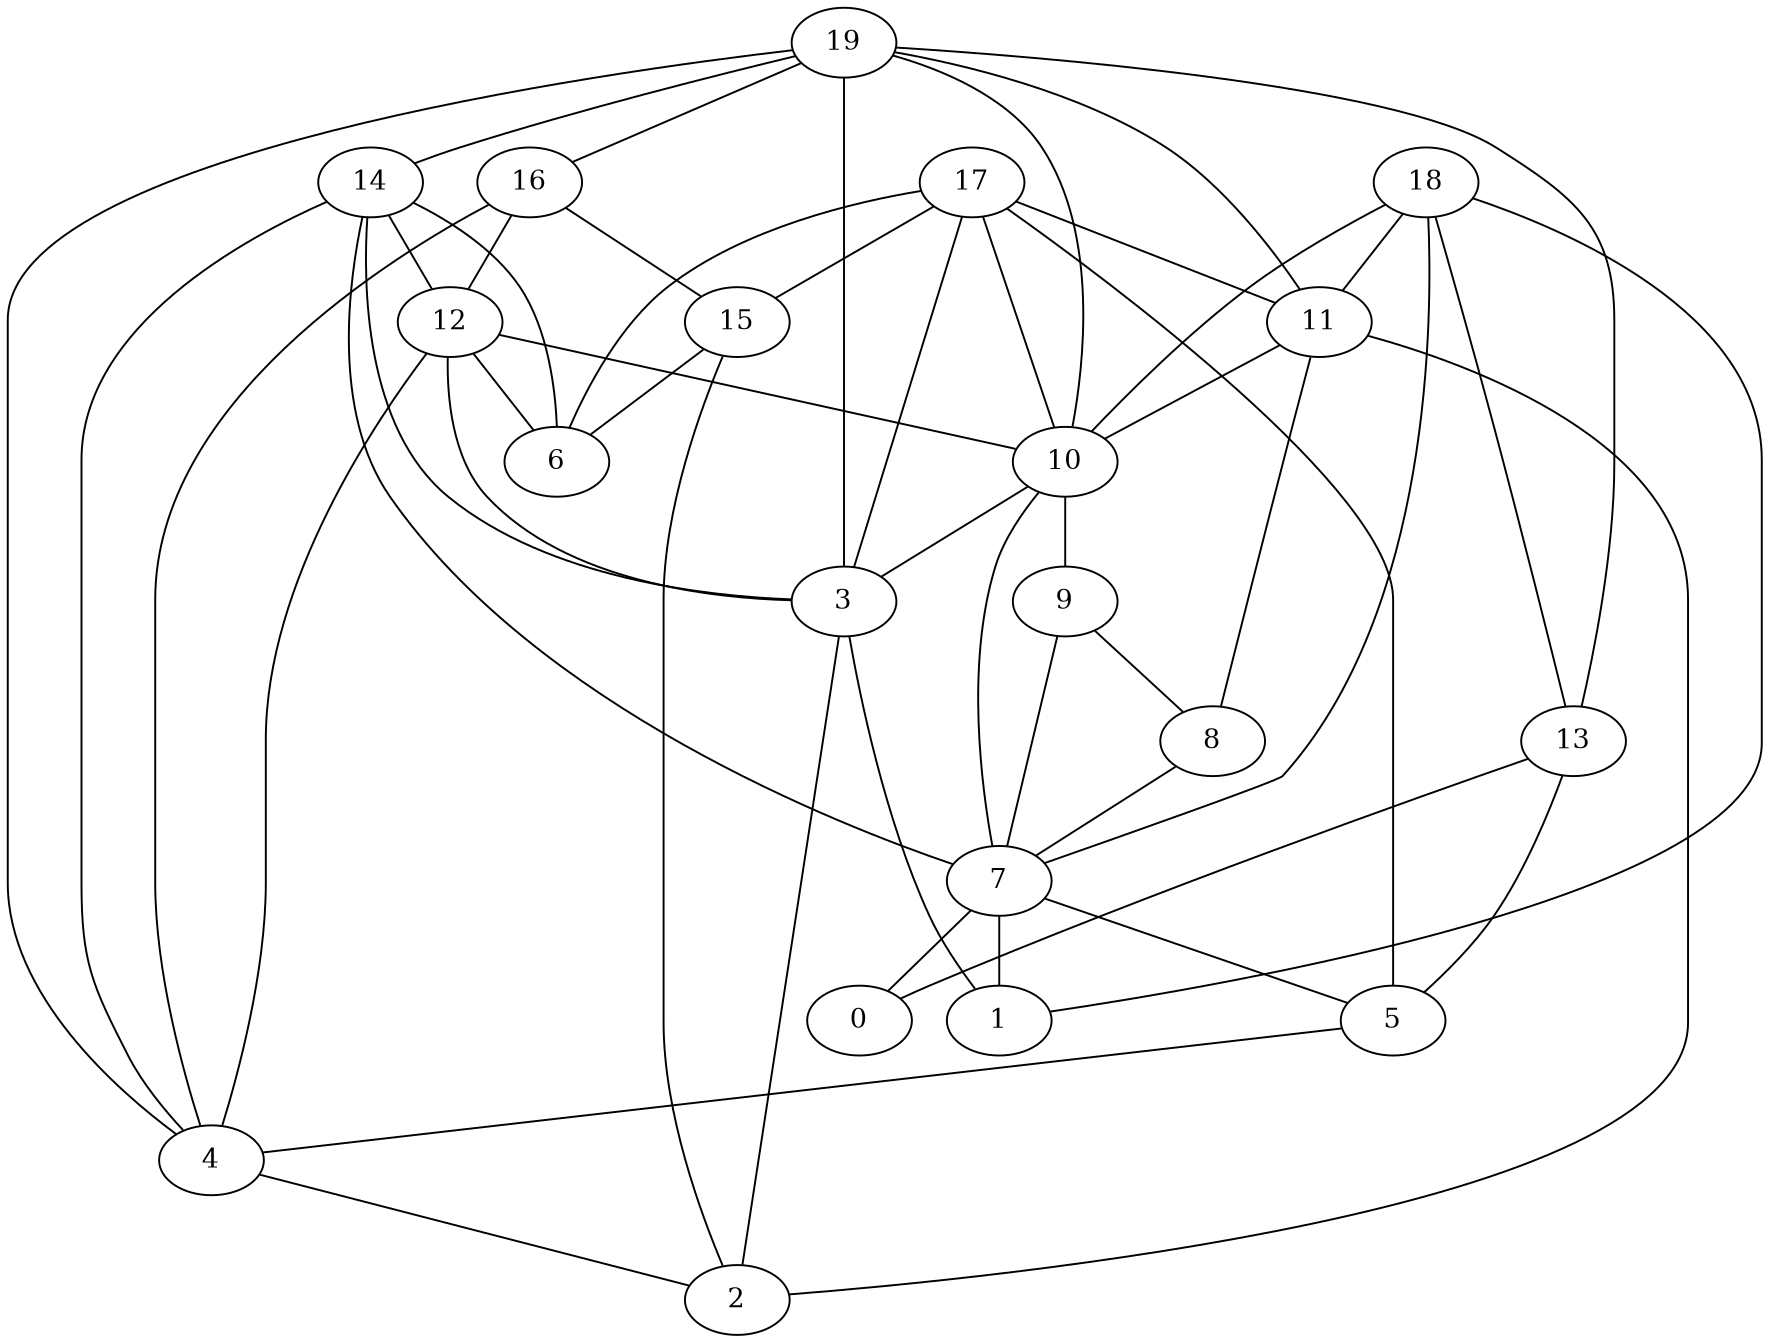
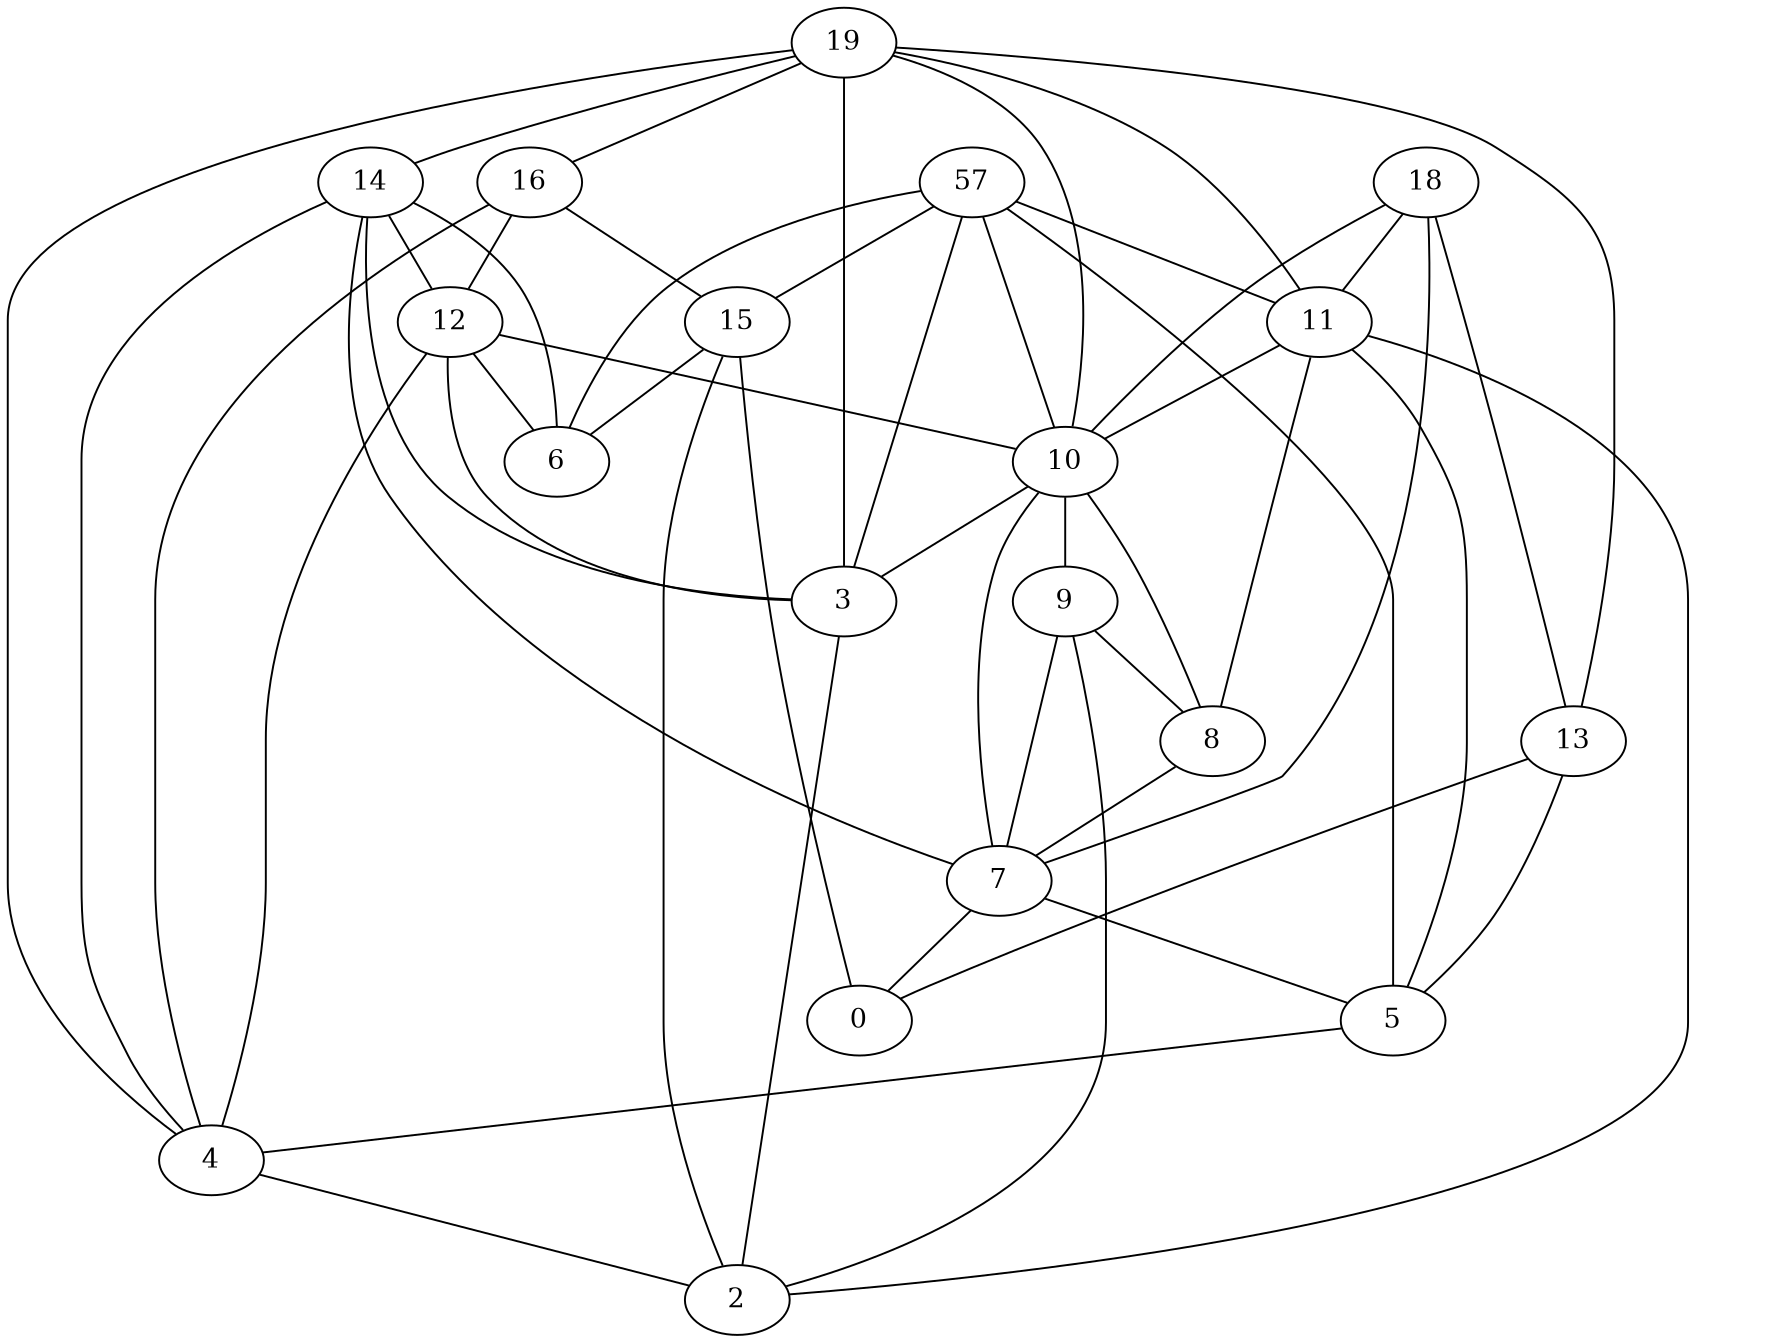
node "17": label "17" -> "57"
edge "10" -- "8": added
edge "11" -- "5": added
edge "15" -- "0": added
node "1": removed
edge "9" -- "2": added
